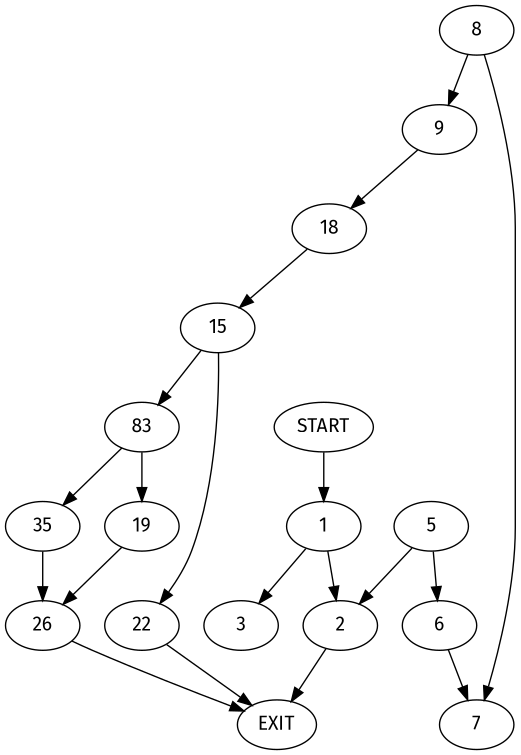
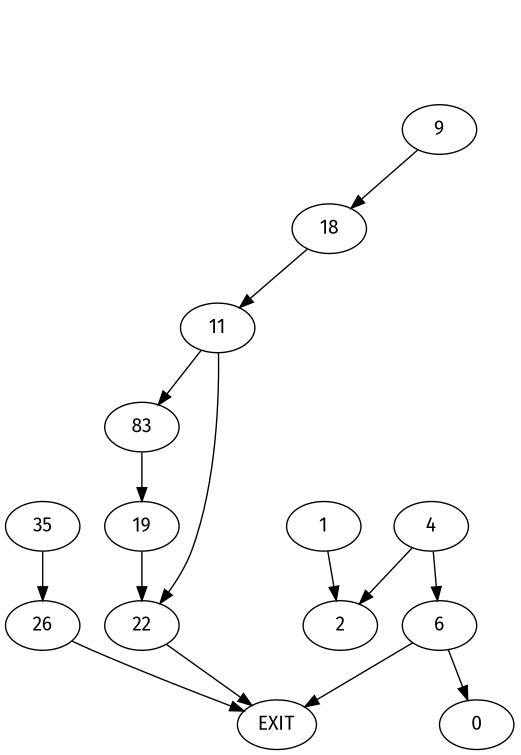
node "8": removed
node "15": label "15" -> "11"
node "START": removed
edge "83" -> "35": removed
node "5": label "5" -> "4"
edge "19" -> "26": now "19" -> "22"
node "3": removed
edge "2" -> "EXIT": now "6" -> "EXIT"
node "7": label "7" -> "0"
